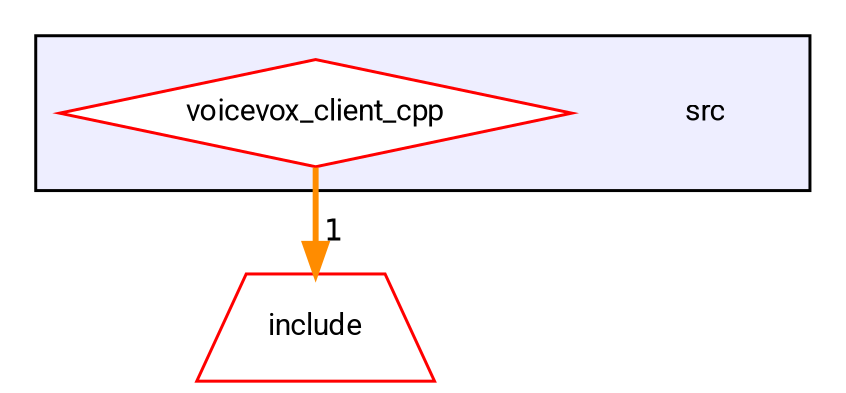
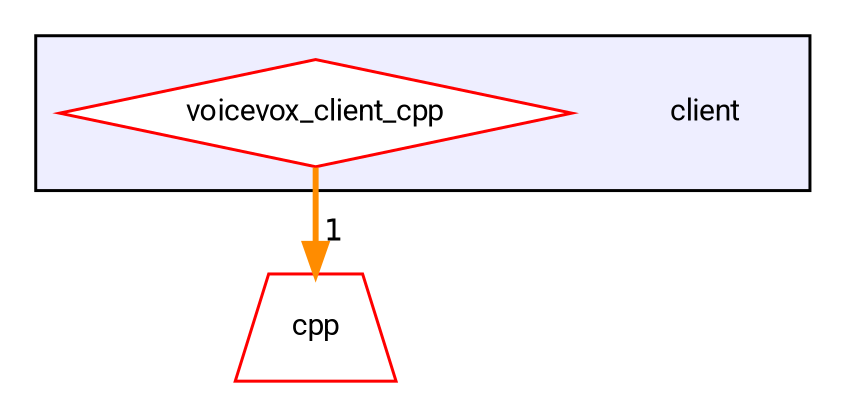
node "src": label "src" -> "client"
node "include": label "include" -> "cpp"
